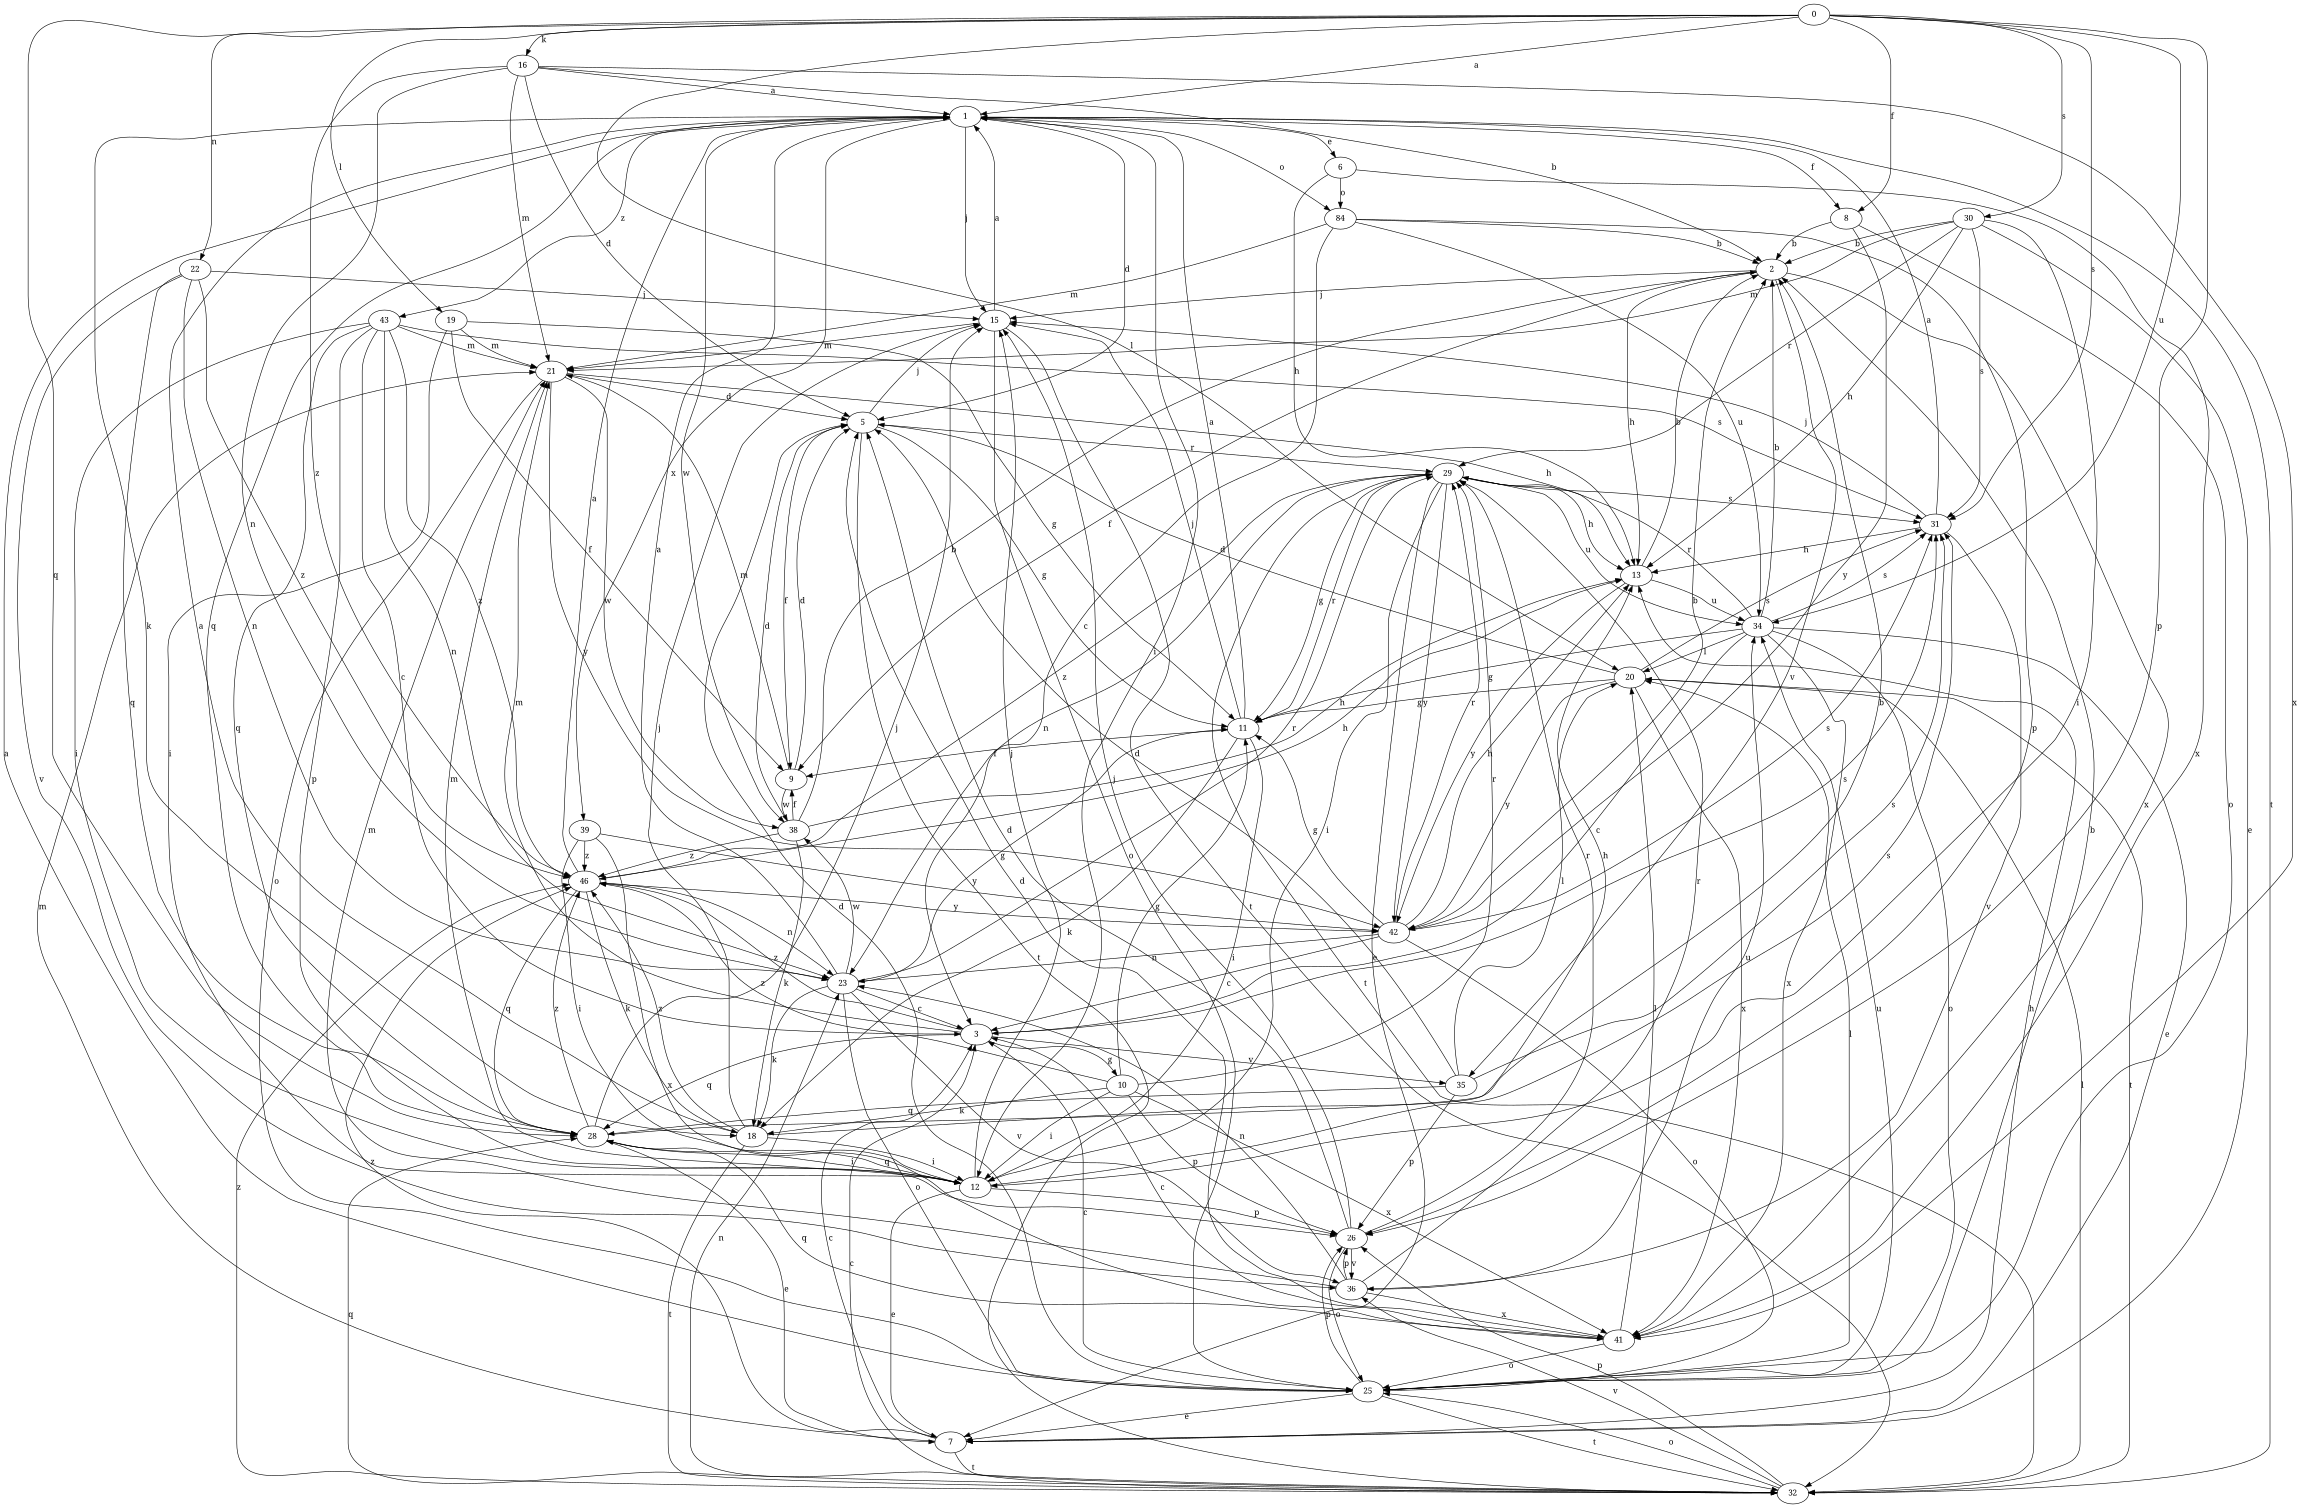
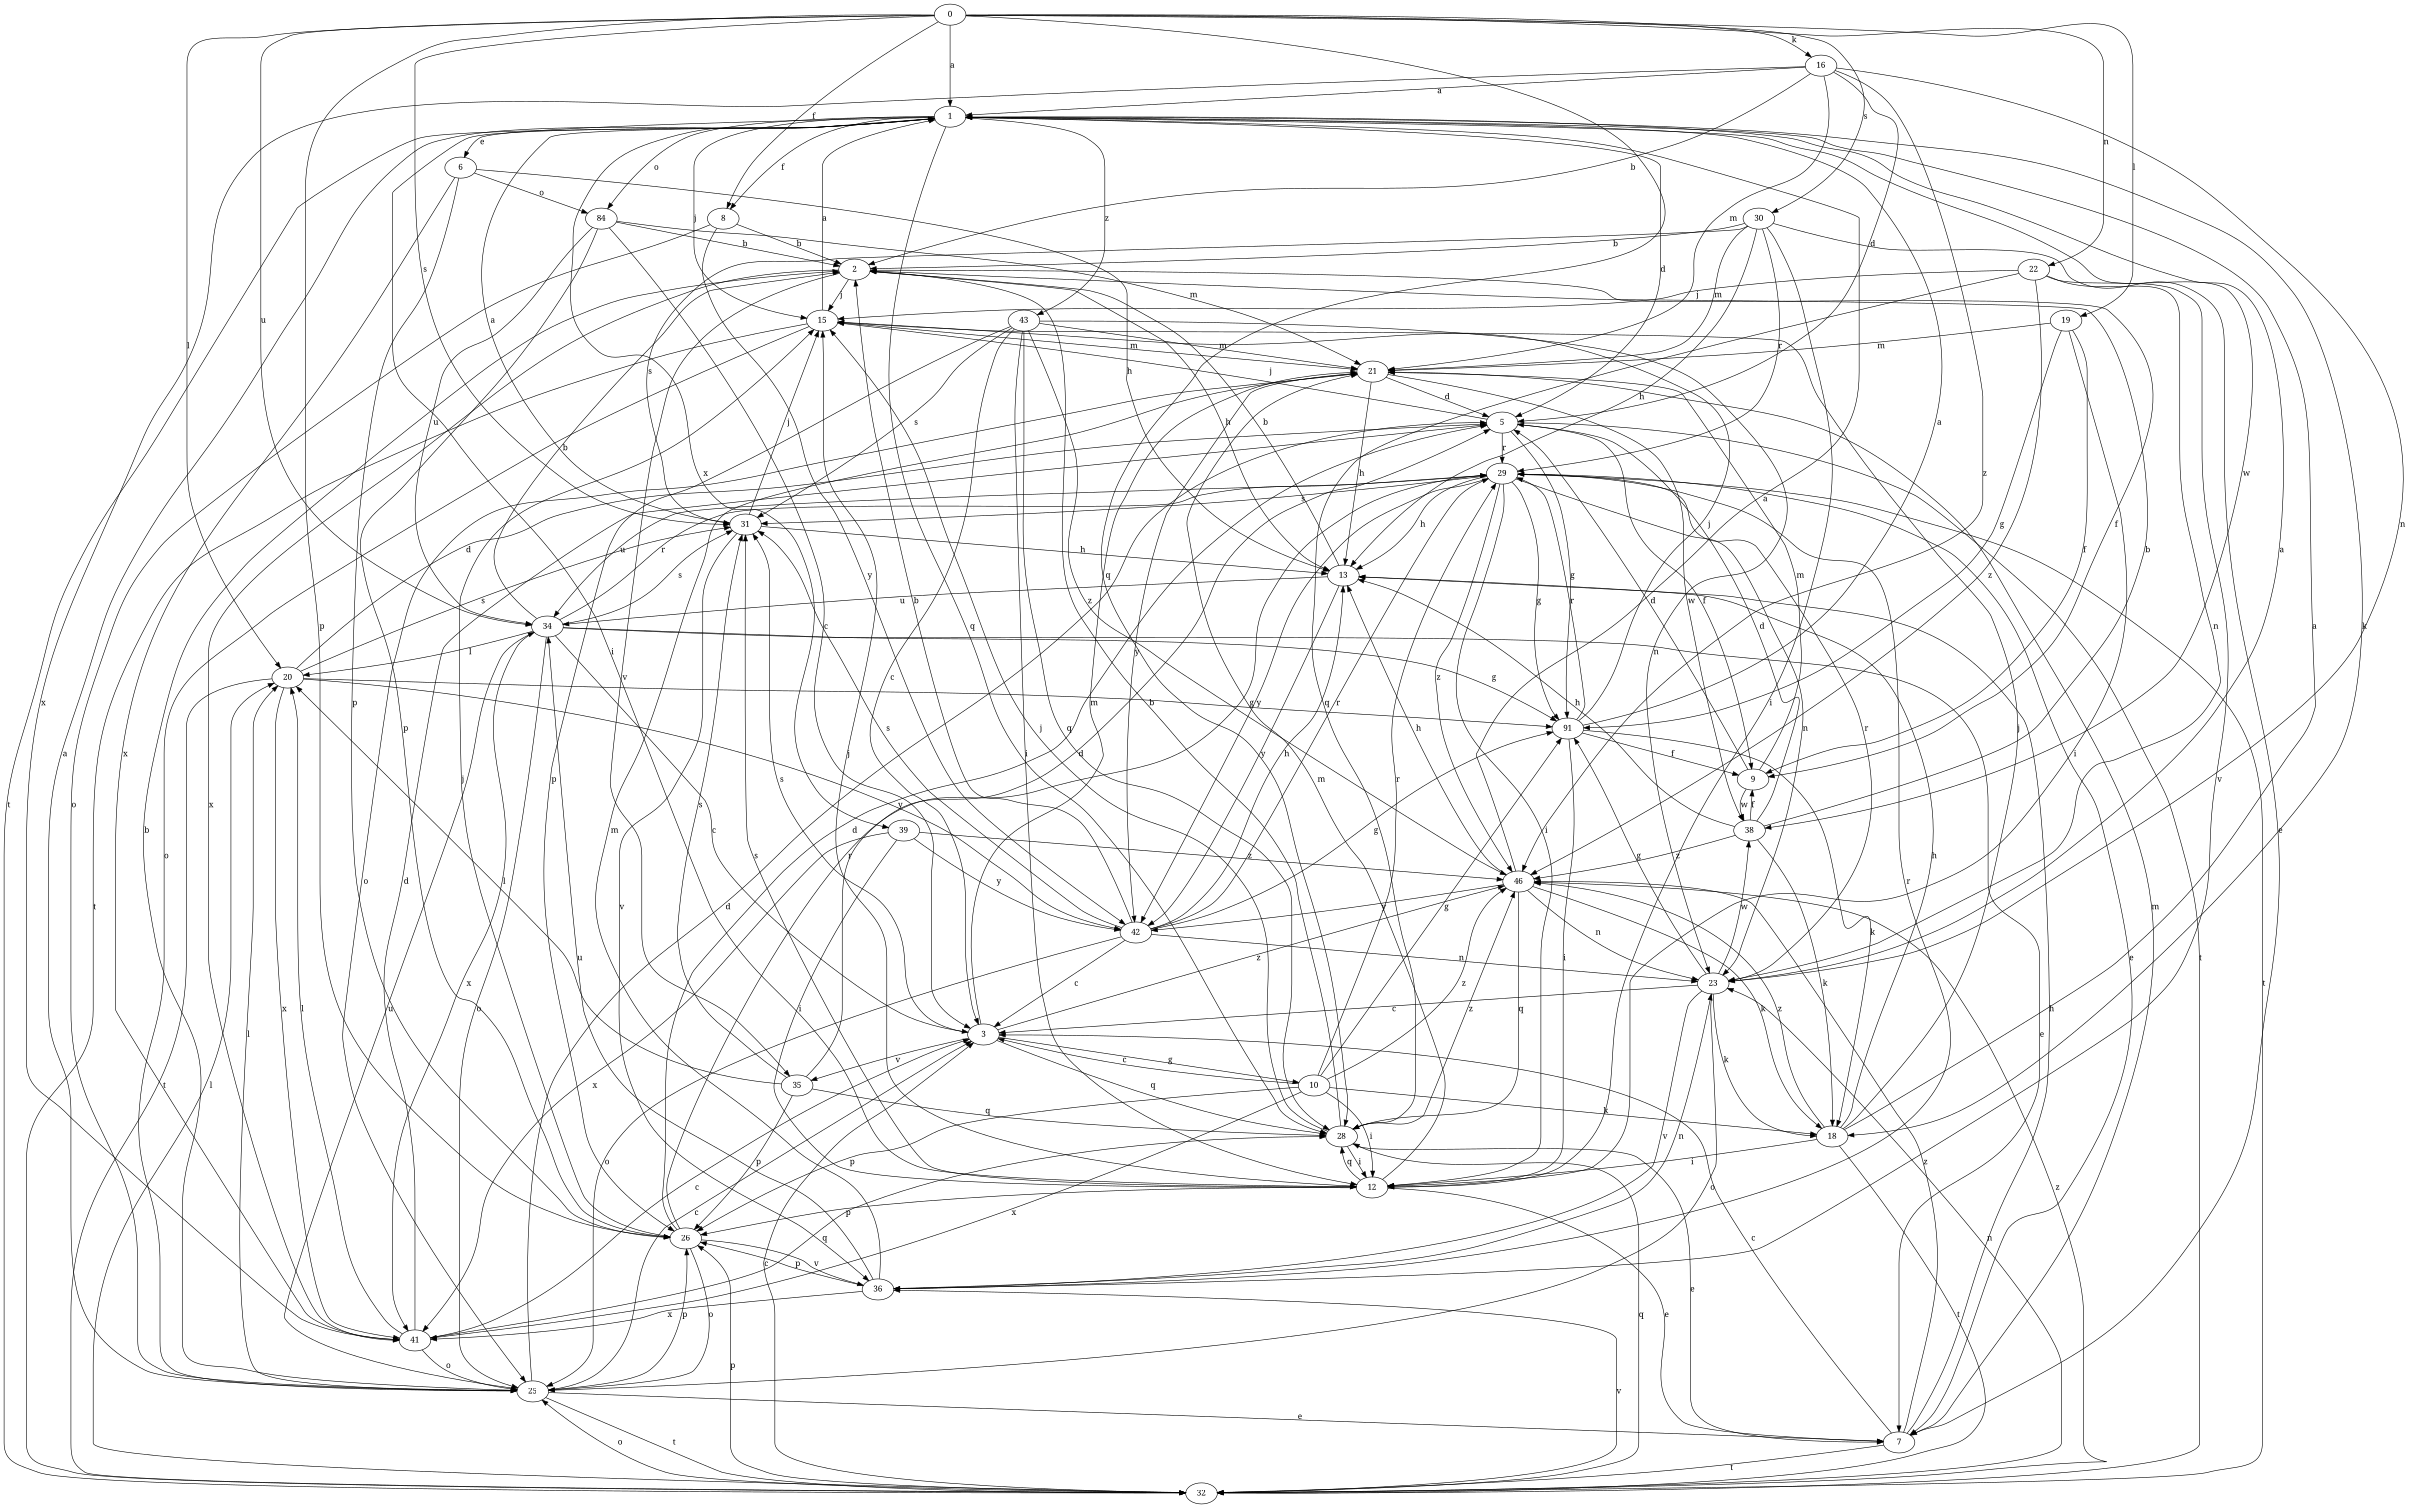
node "11": label "11" -> "91"
edge "6" -> "26": added, label "p"
edge "10" -> "3": added, label "c"
